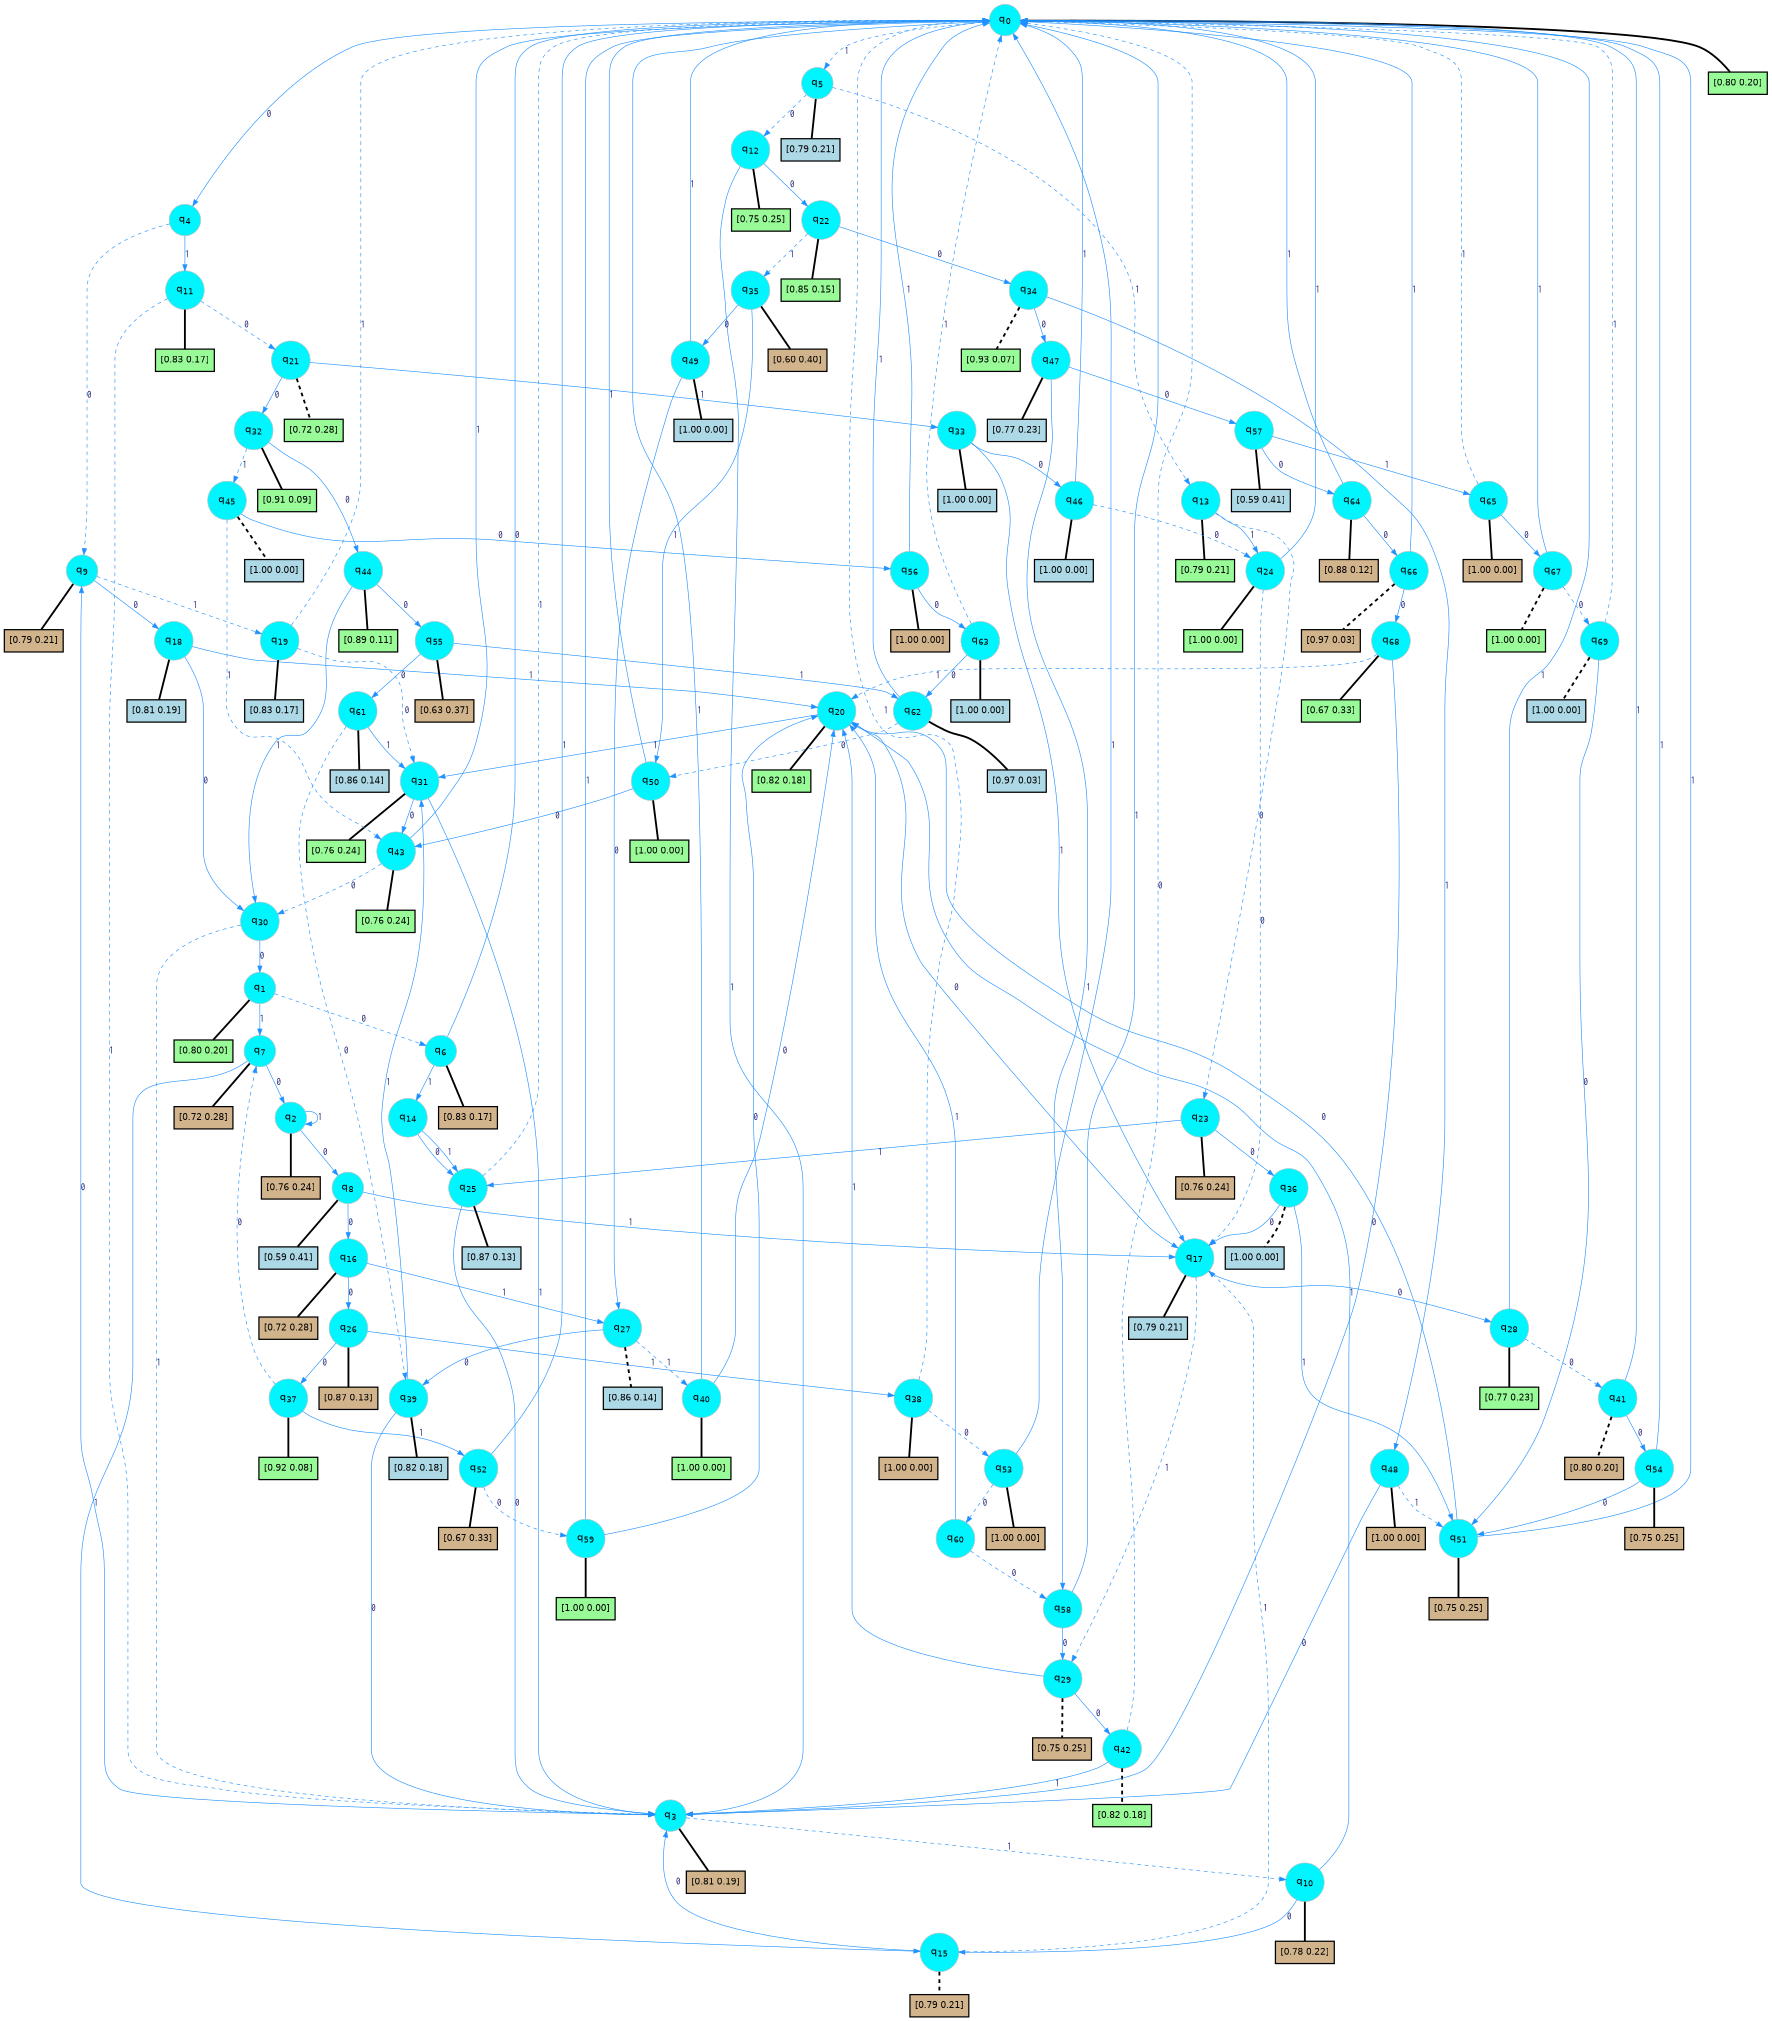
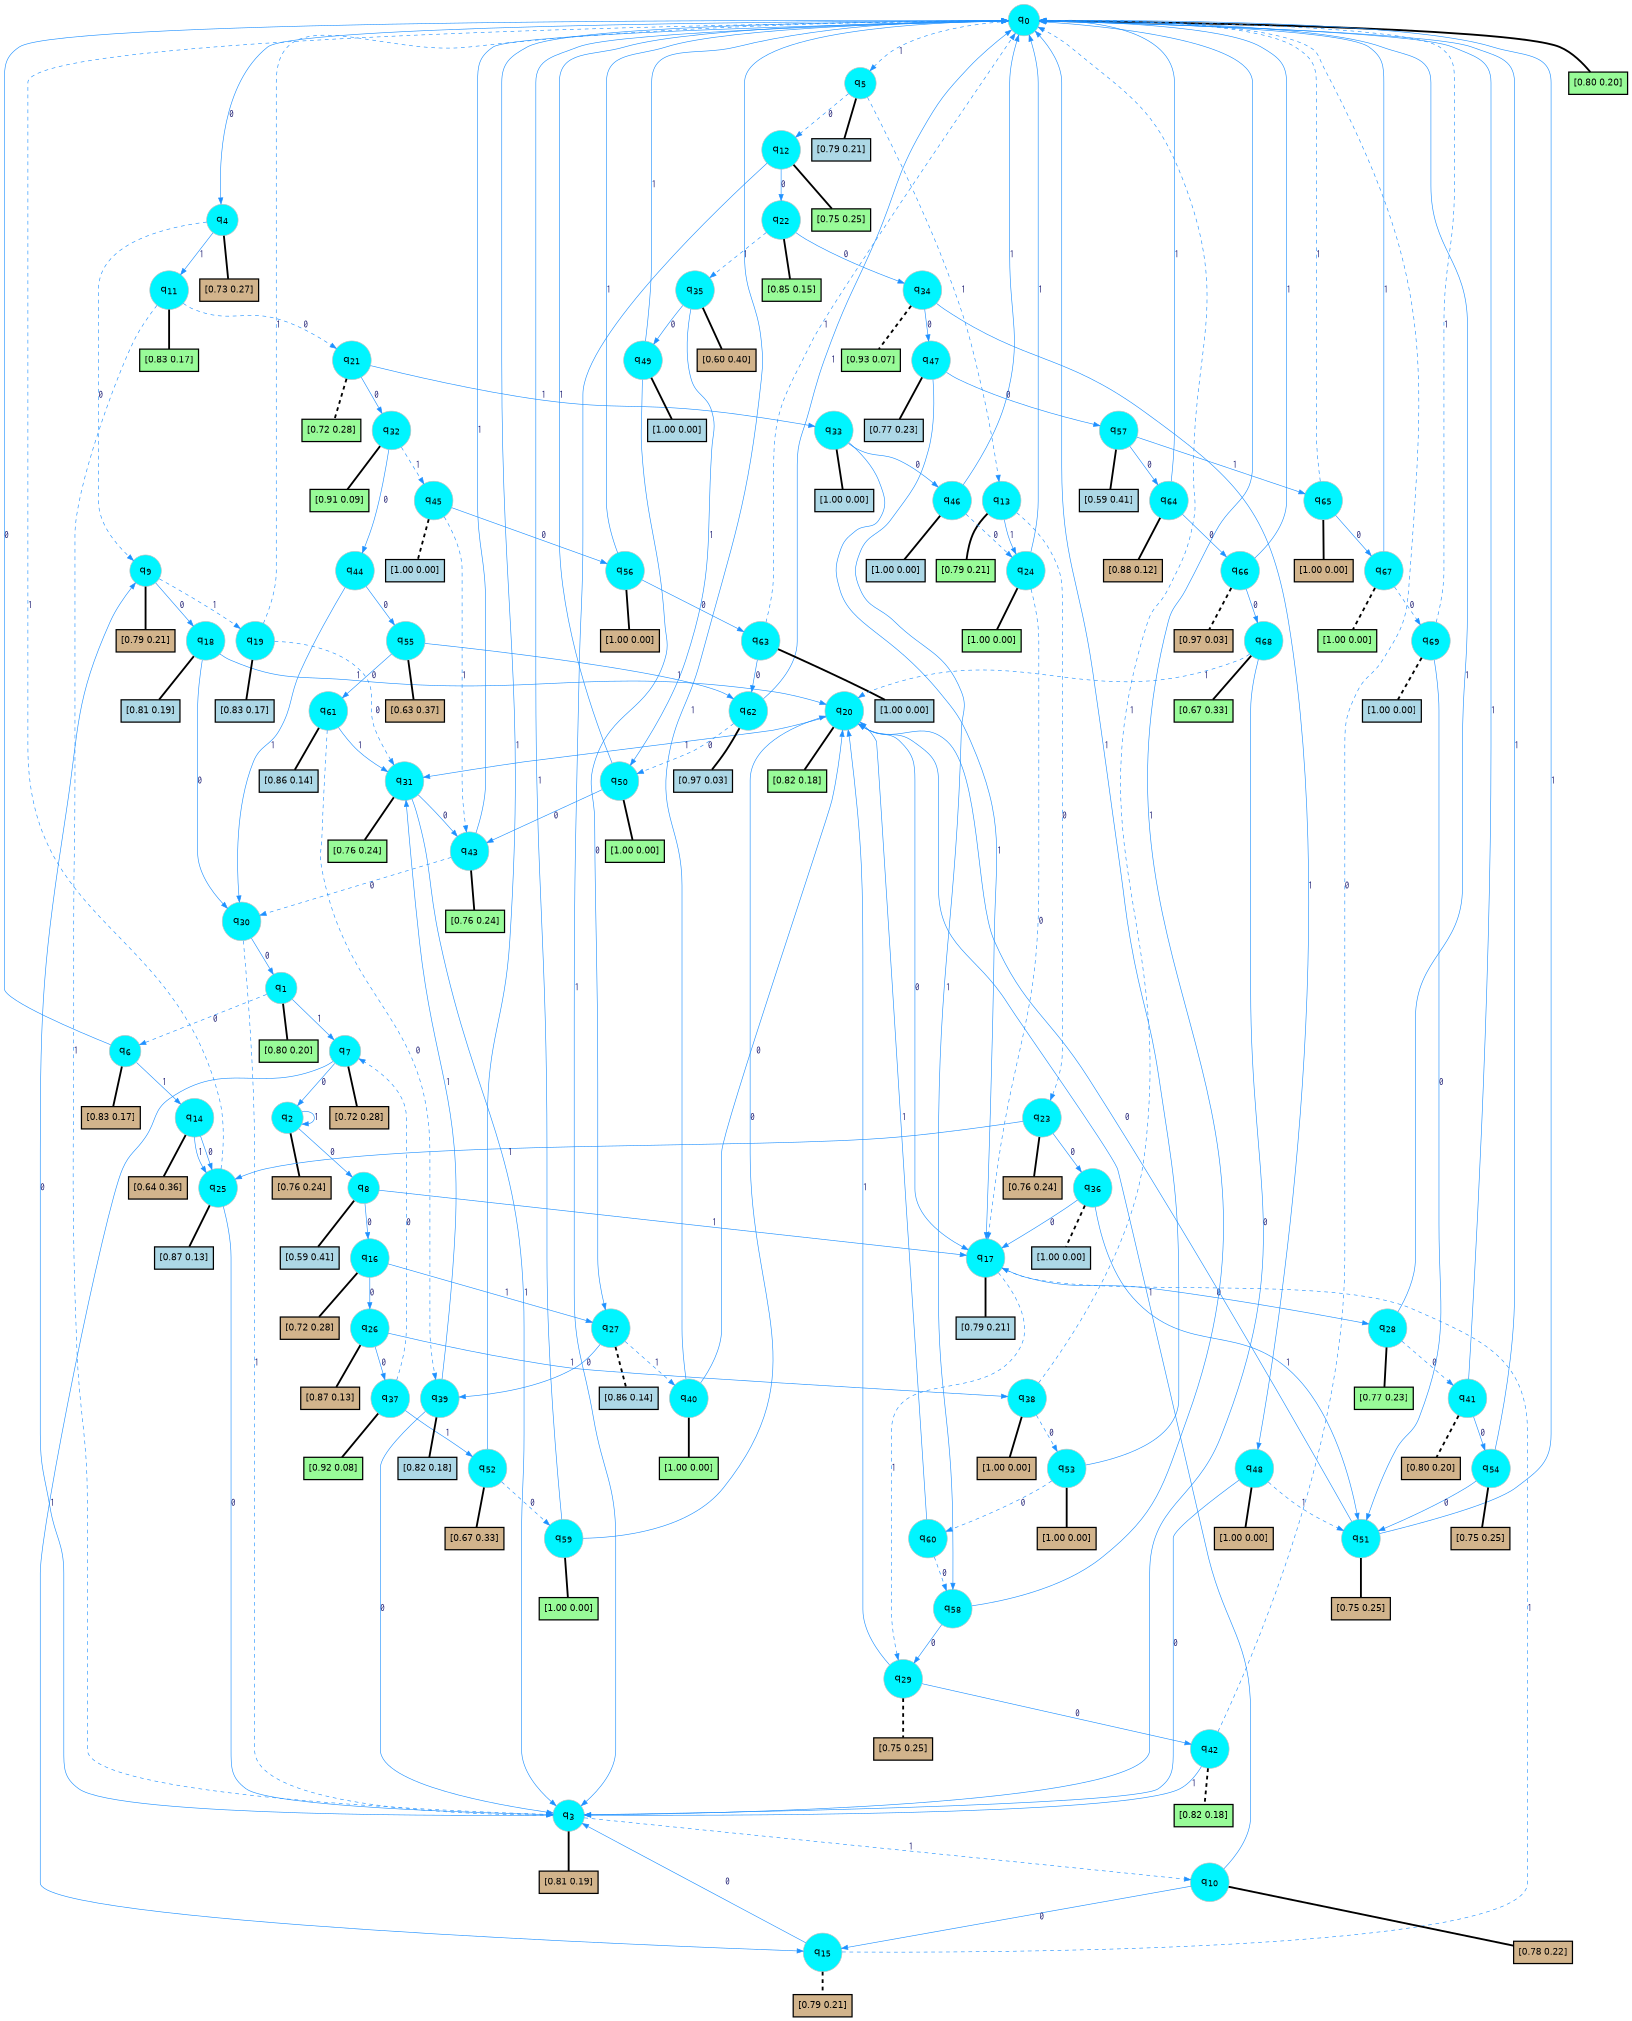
node "[0.73 0.27]": added
node "[0.89 0.11]": removed
node "[0.64 0.36]": added
